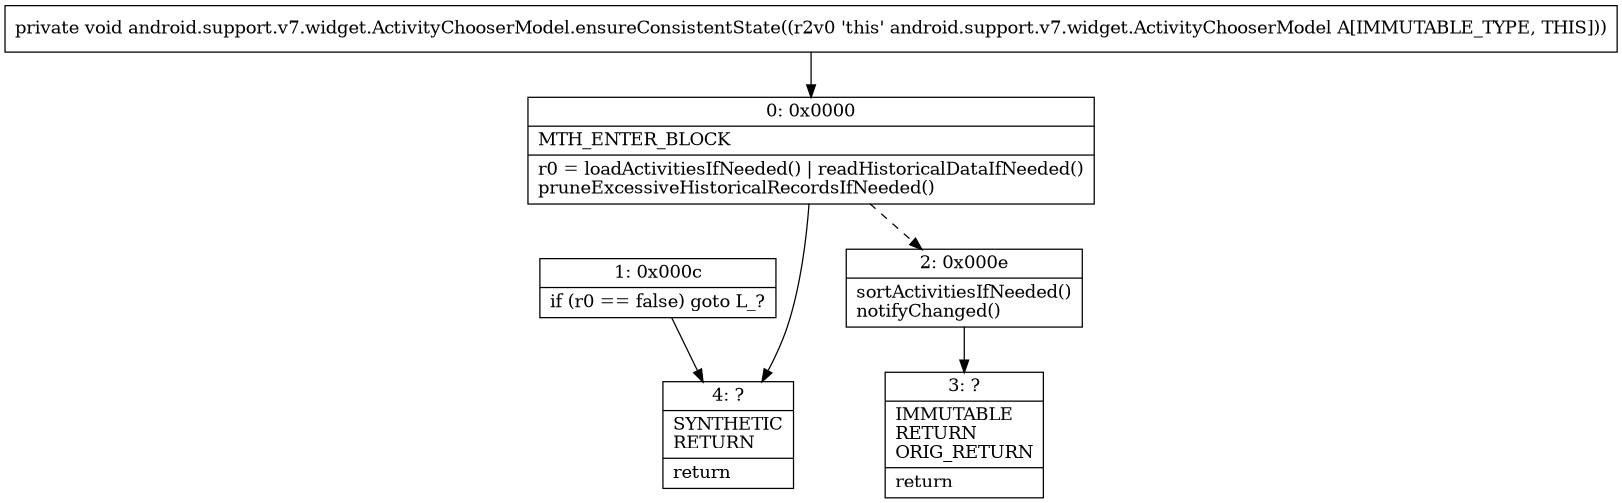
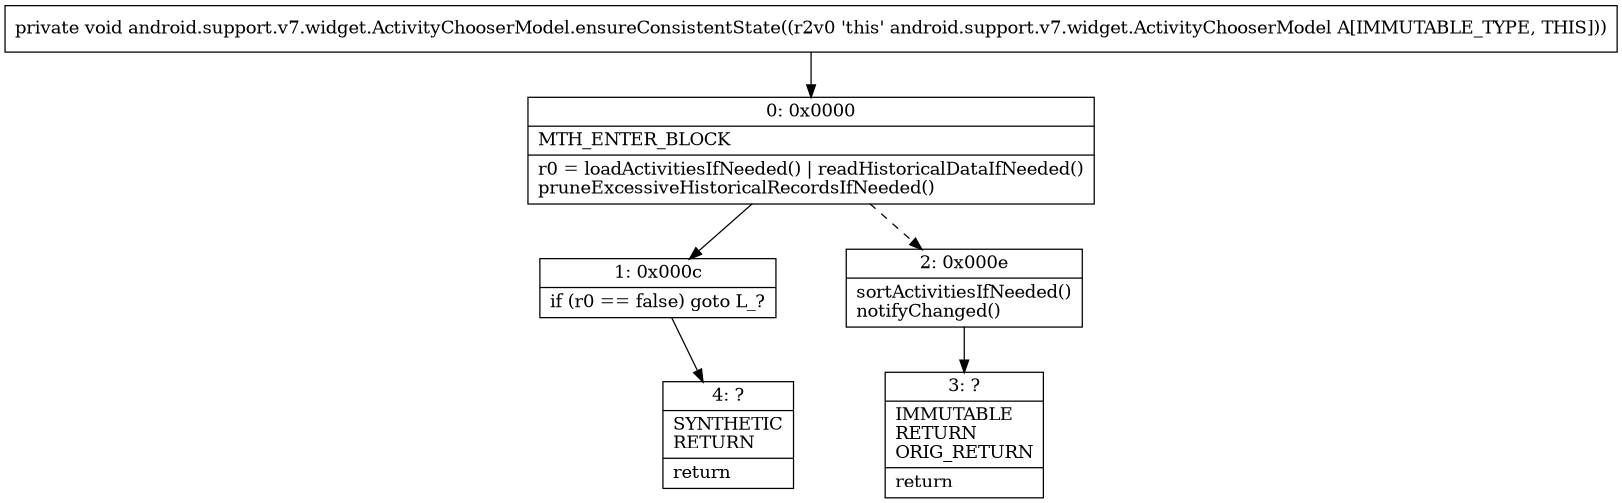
edge "0: 0x0000" -> "4: ?": now "0: 0x0000" -> "1: 0x000c"
